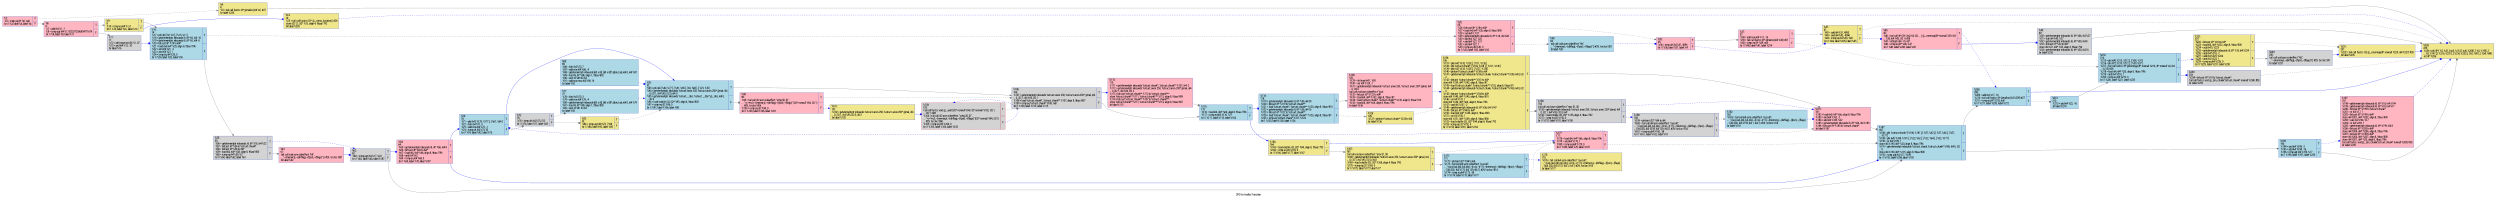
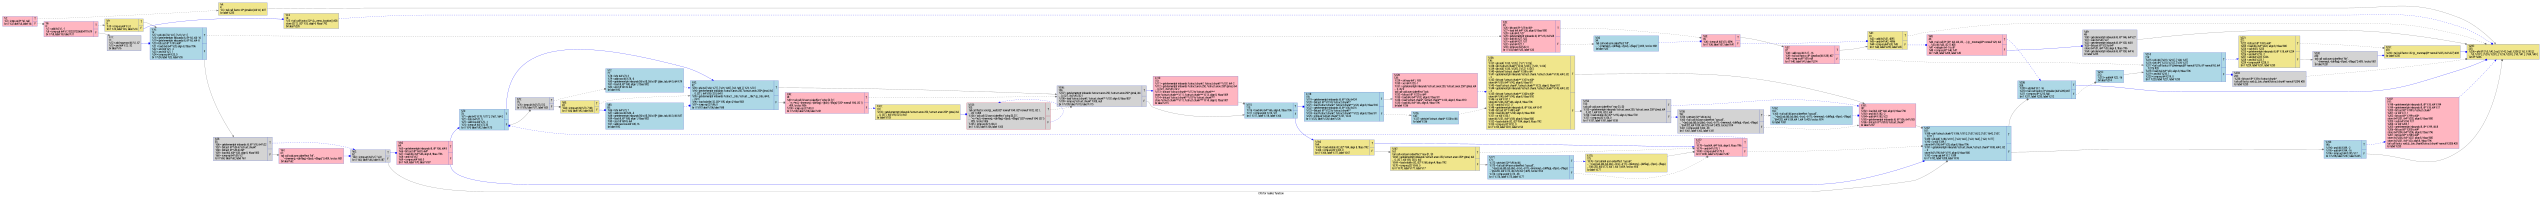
edge "%83:" -> "%85:": added
node "%126:": fillcolor khaki -> lightblue
edge "%175:" -> "%177:": added
